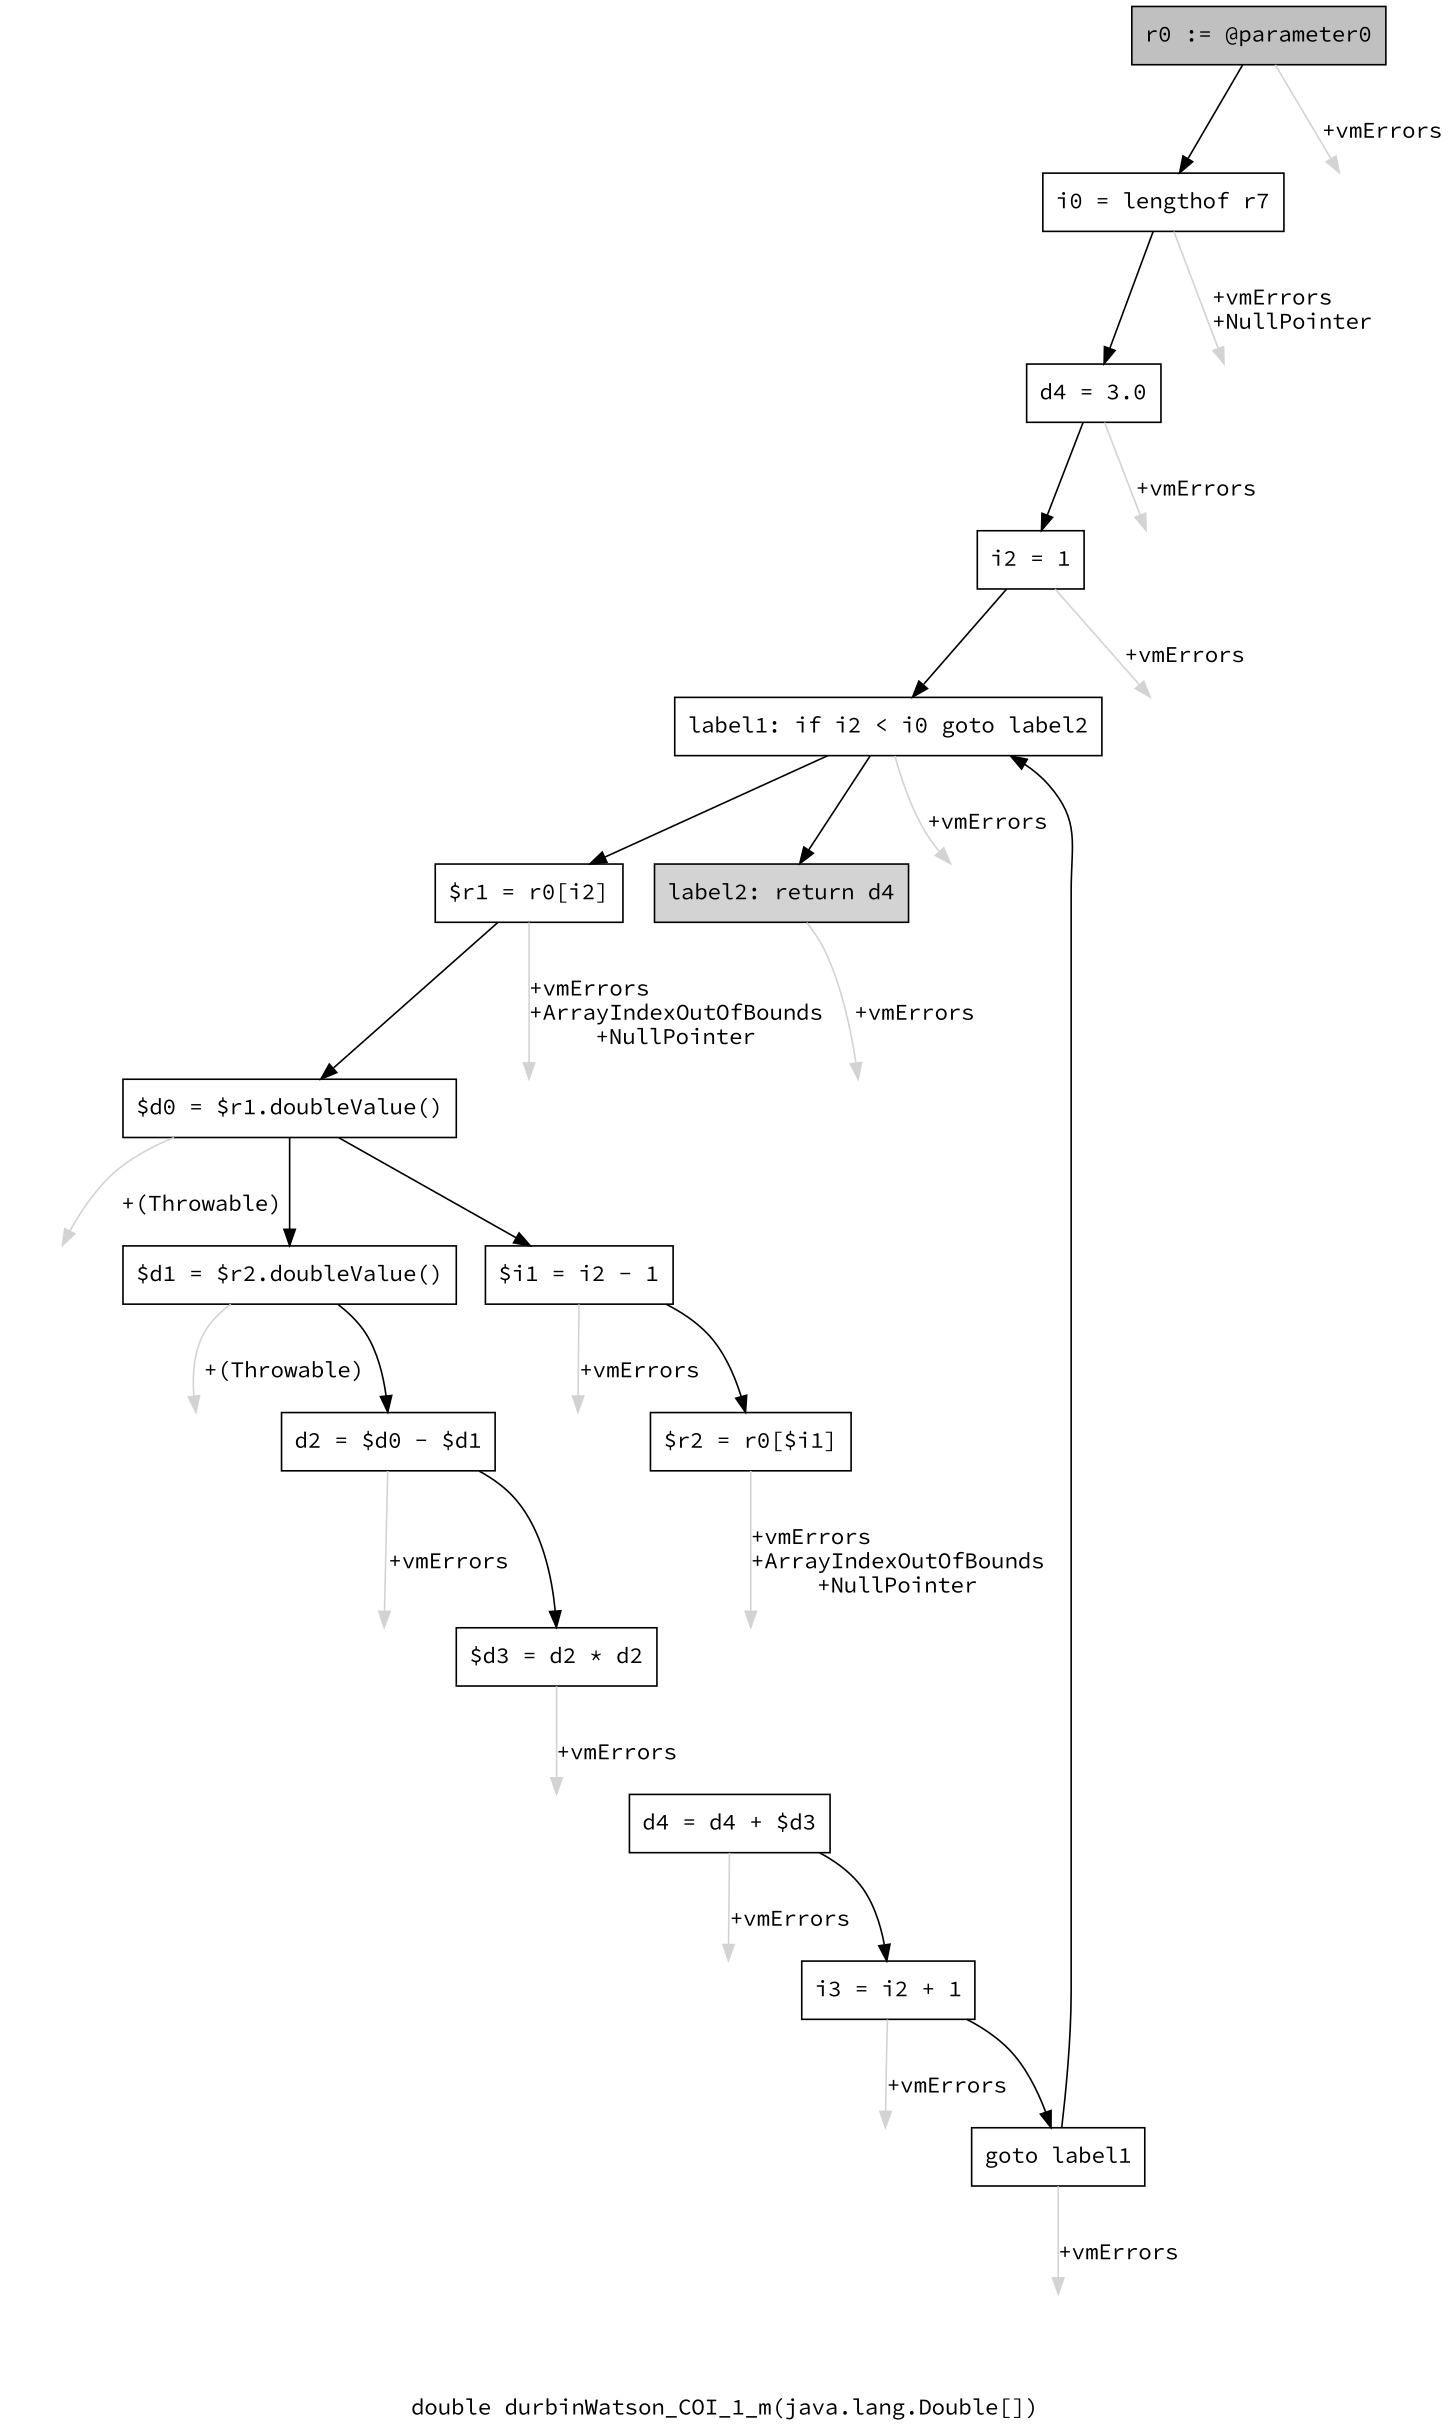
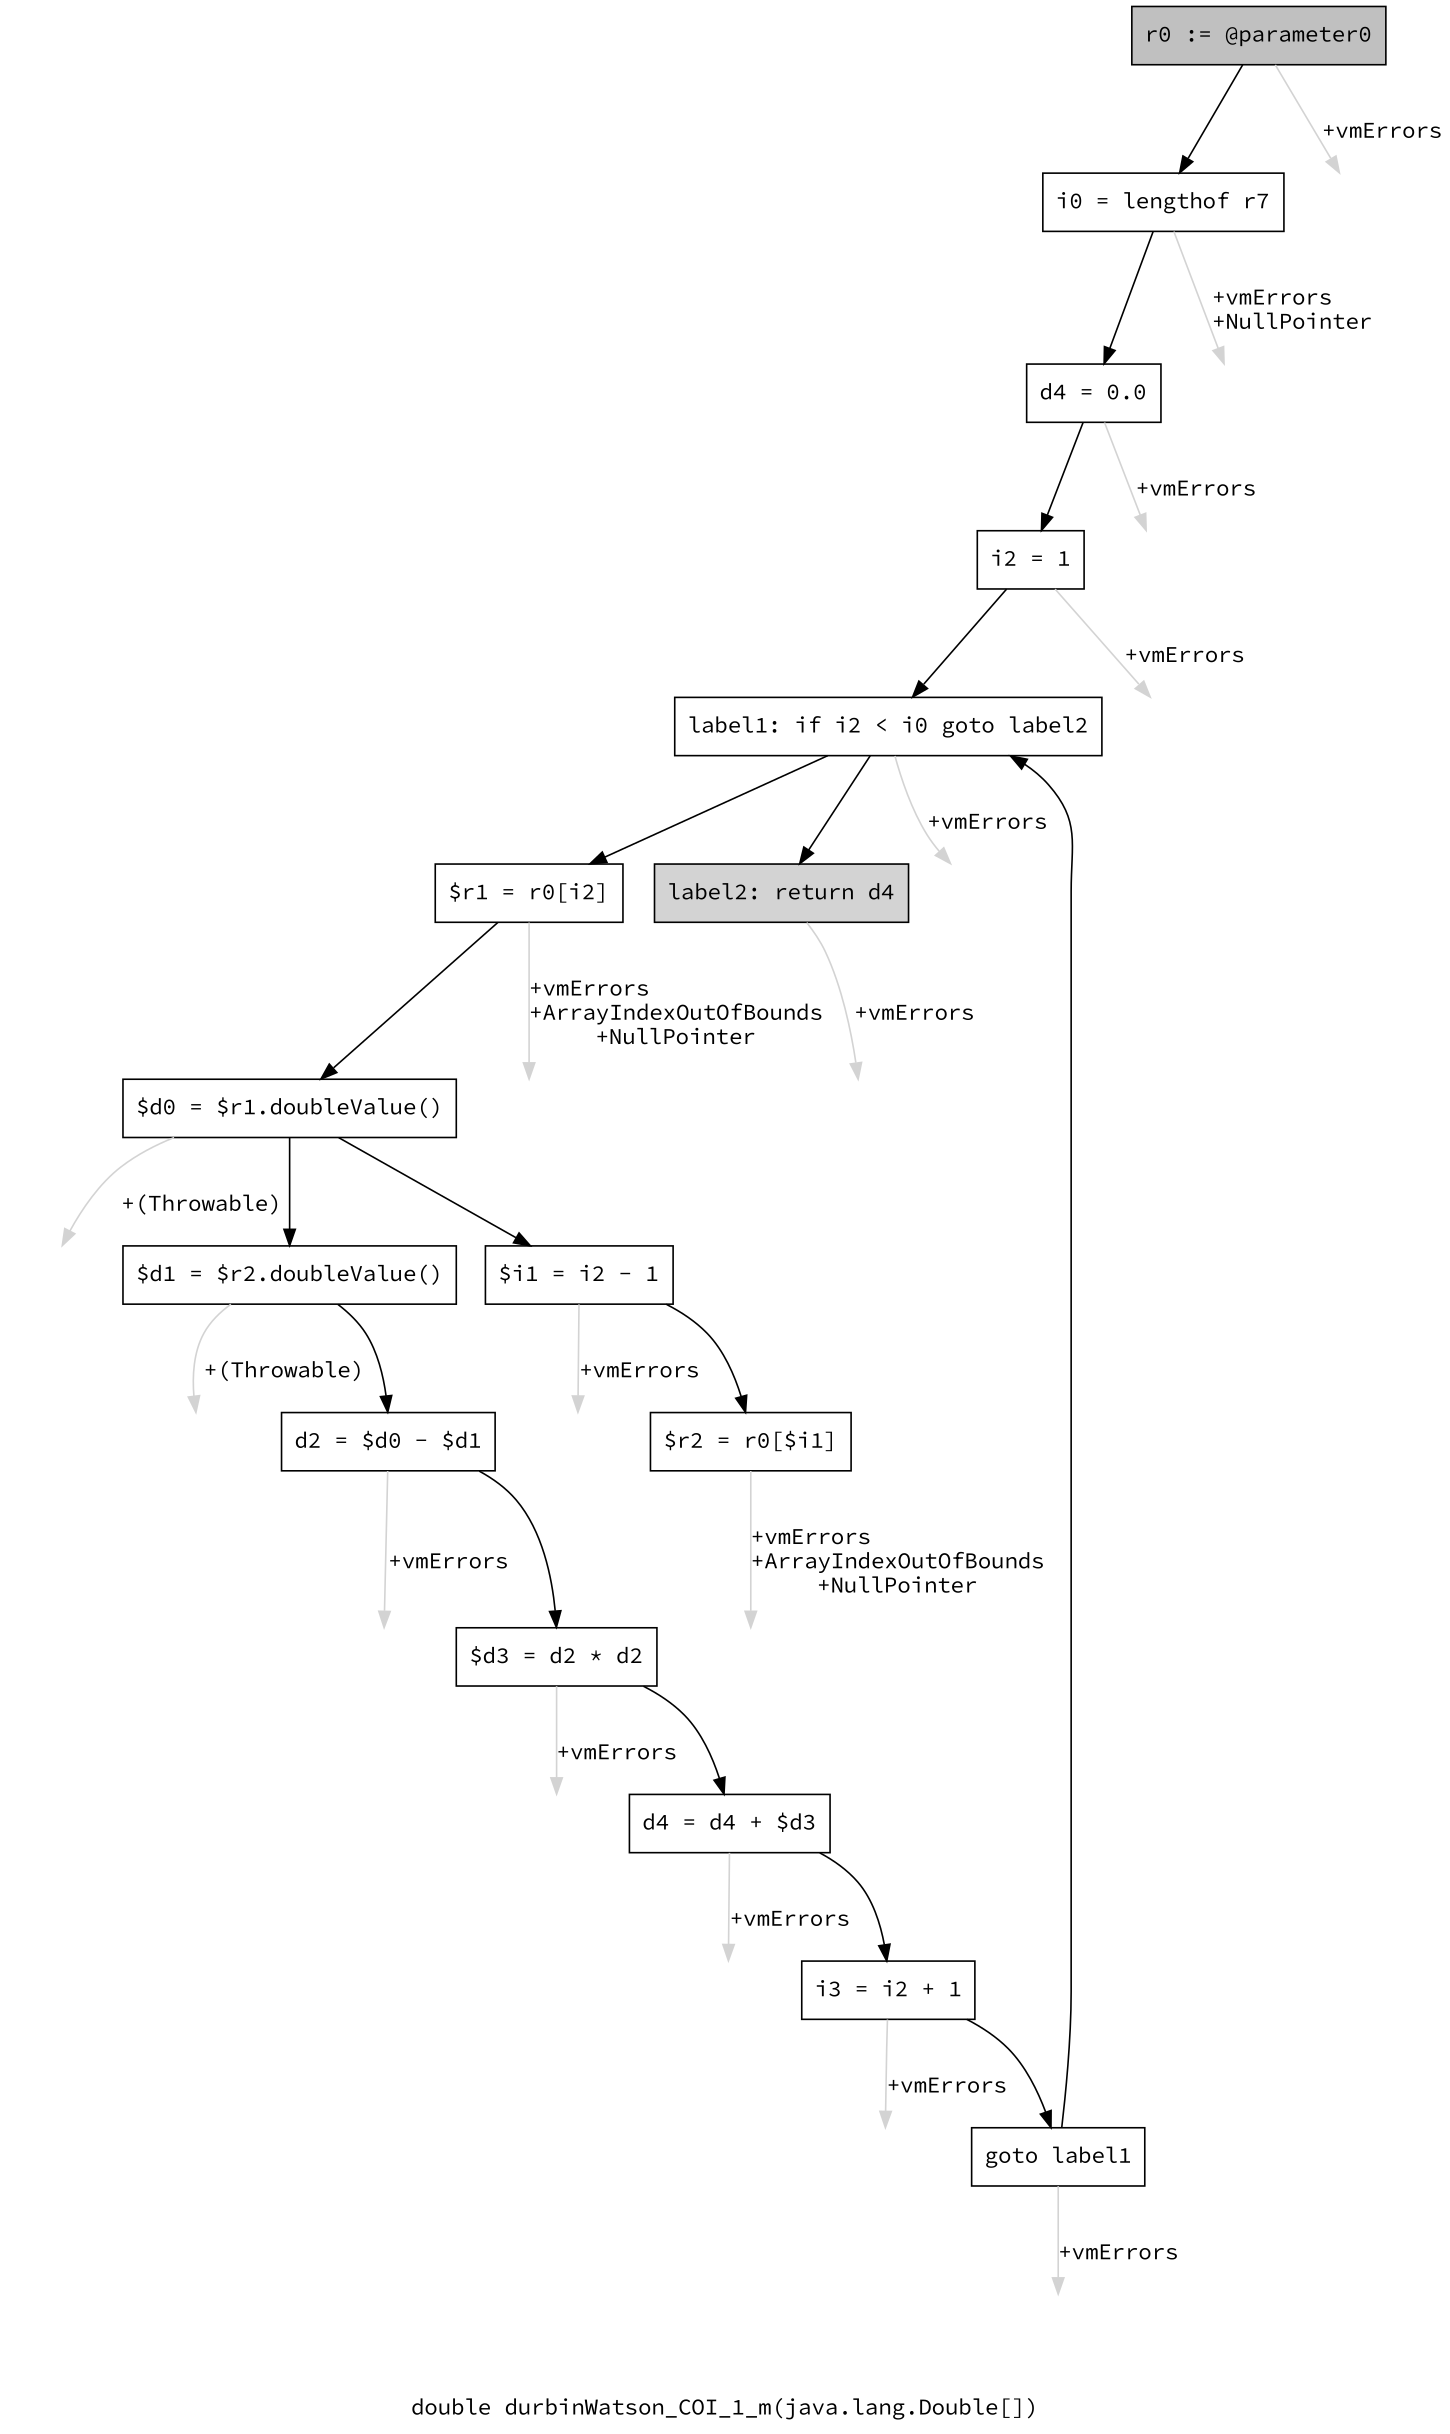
node "d4 = 3.0": label "d4 = 3.0" -> "d4 = 0.0"
edge "$d3 = d2 * d2" -> "d4 = d4 + $d3": added
